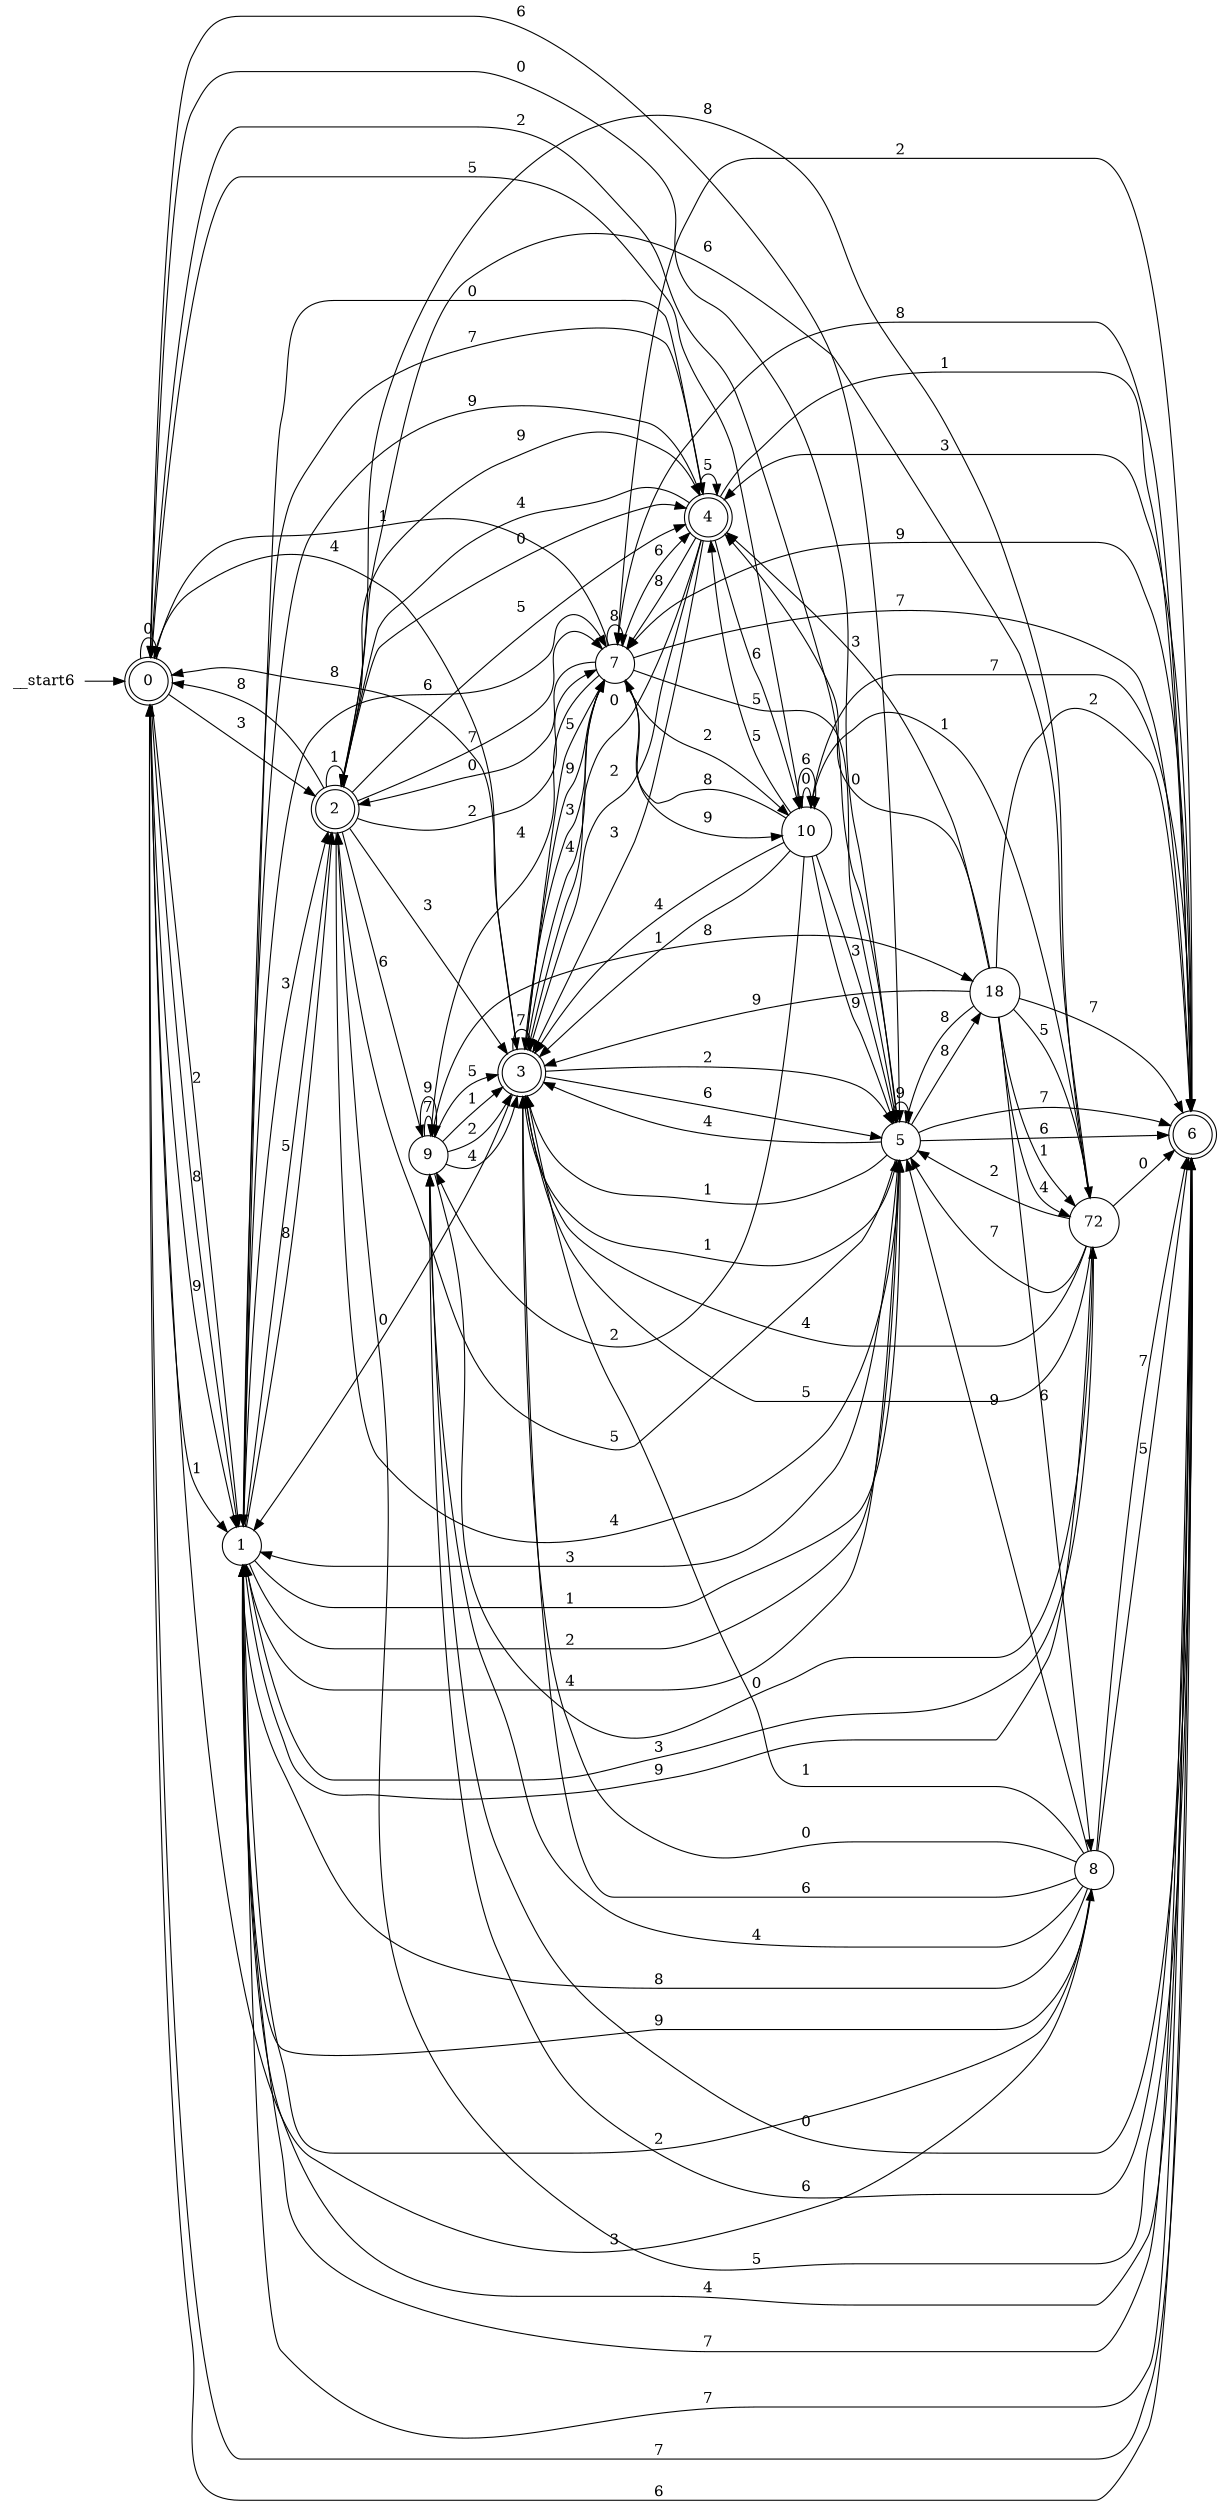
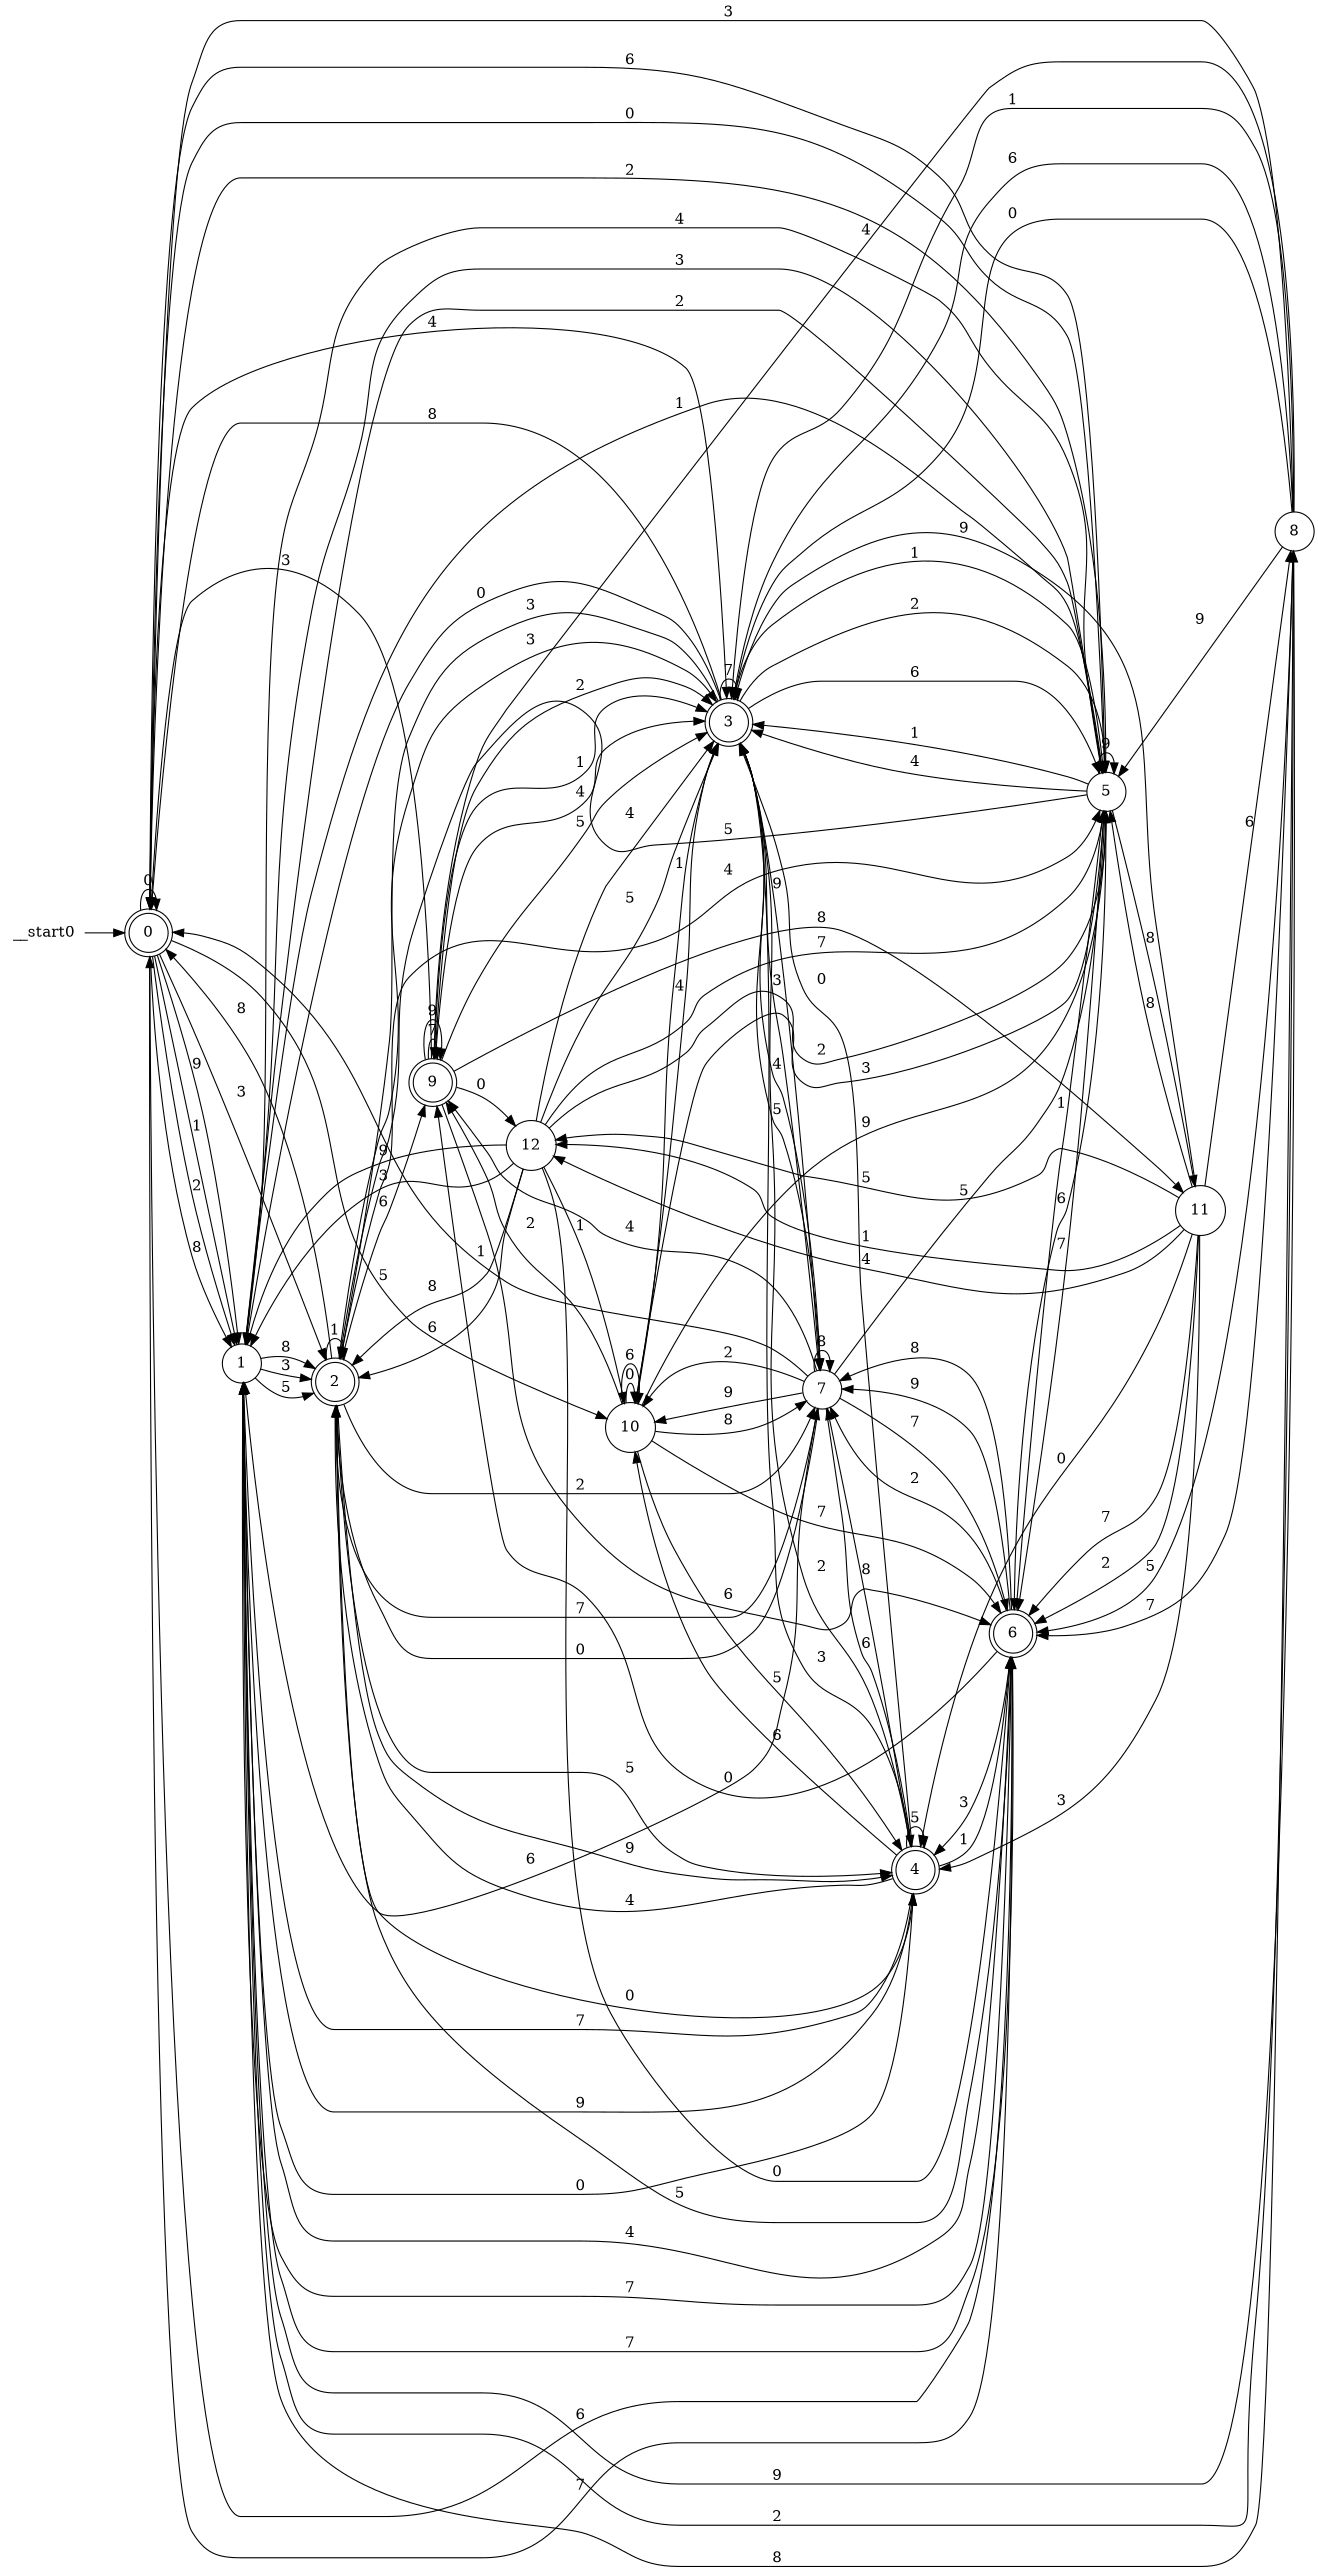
edge "9" -> "0": added, label "3"
node "__start6": label "__start6" -> "__start0"
edge "3" -> "2": added, label "3"
edge "1" -> "7": reversed
node "18": label "18" -> "11"
node "9": shape circle -> doublecircle
edge "6" -> "5": added, label "1"
node "72": label "72" -> "12"
